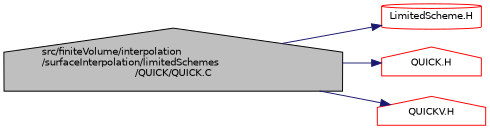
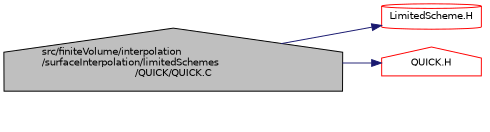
node "QUICKV.H": removed
